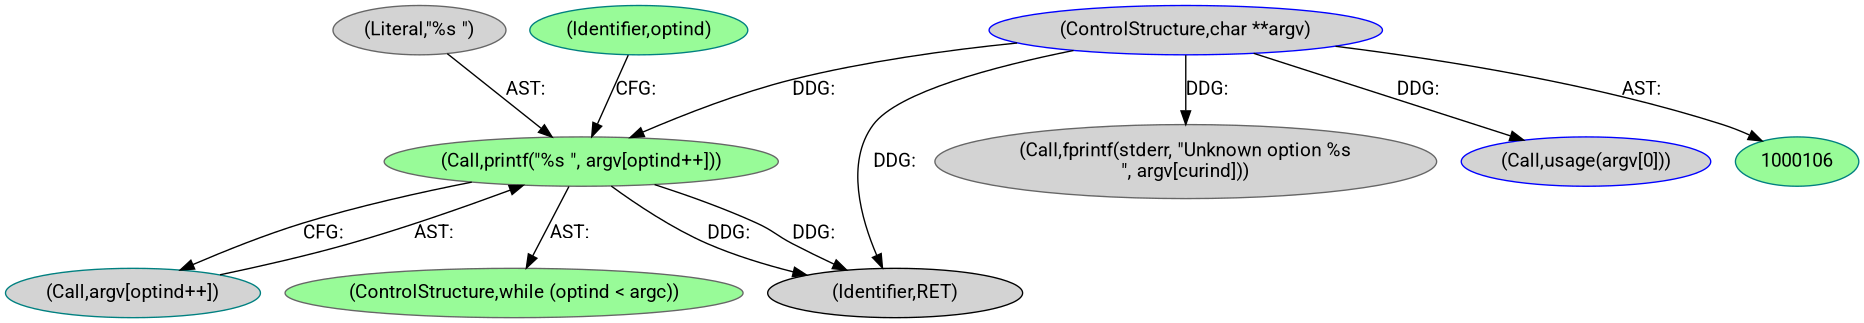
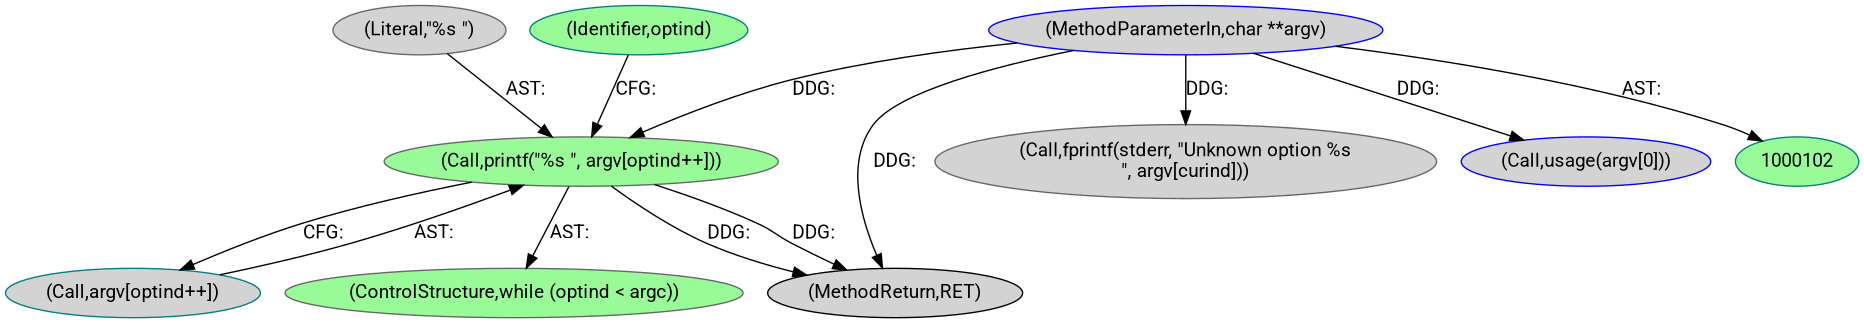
node "(ControlStructure,char **argv)": label "(ControlStructure,char **argv)" -> "(MethodParameterIn,char **argv)"
node "1000106": label "1000106" -> "1000102"
node "(Identifier,RET)": label "(Identifier,RET)" -> "(MethodReturn,RET)"
